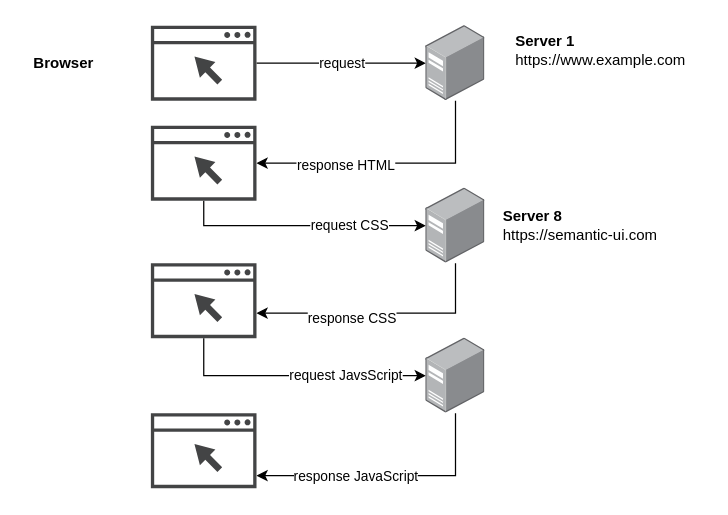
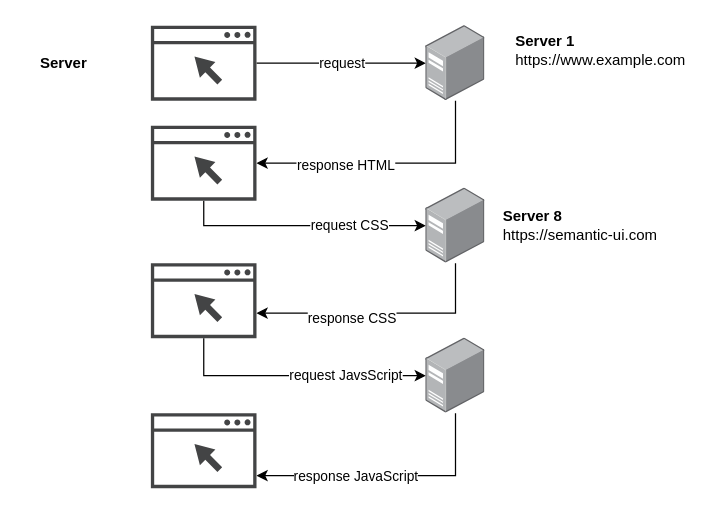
node "Browser": label "Browser" -> "Server"
